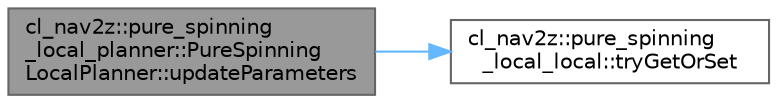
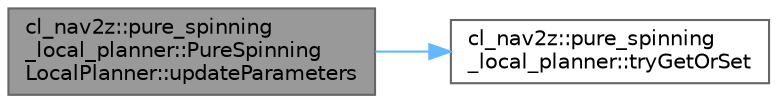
node "cl_nav2z::pure_spinning _local_local::tryGetOrSet": label "cl_nav2z::pure_spinning _local_local::tryGetOrSet" -> "cl_nav2z::pure_spinning _local_planner::tryGetOrSet"
